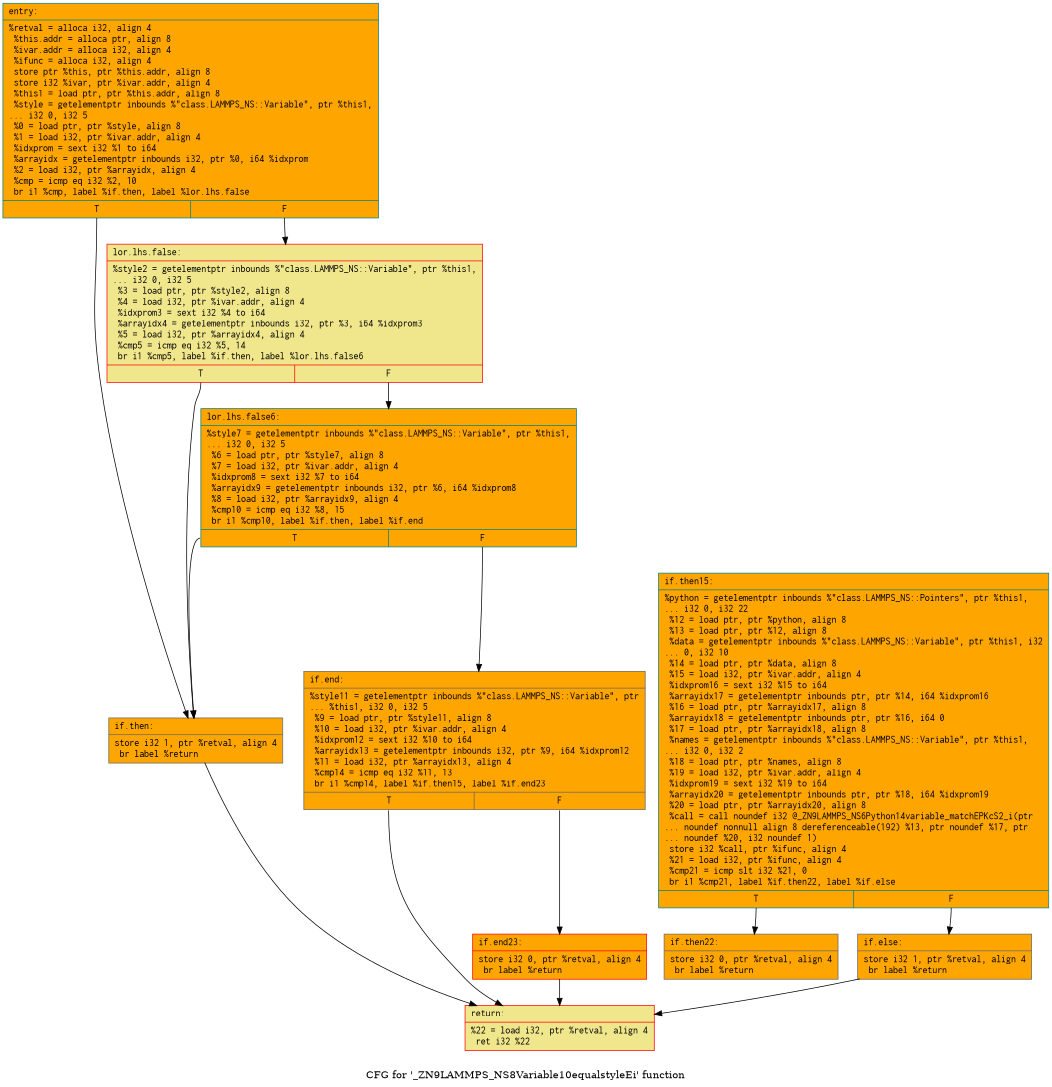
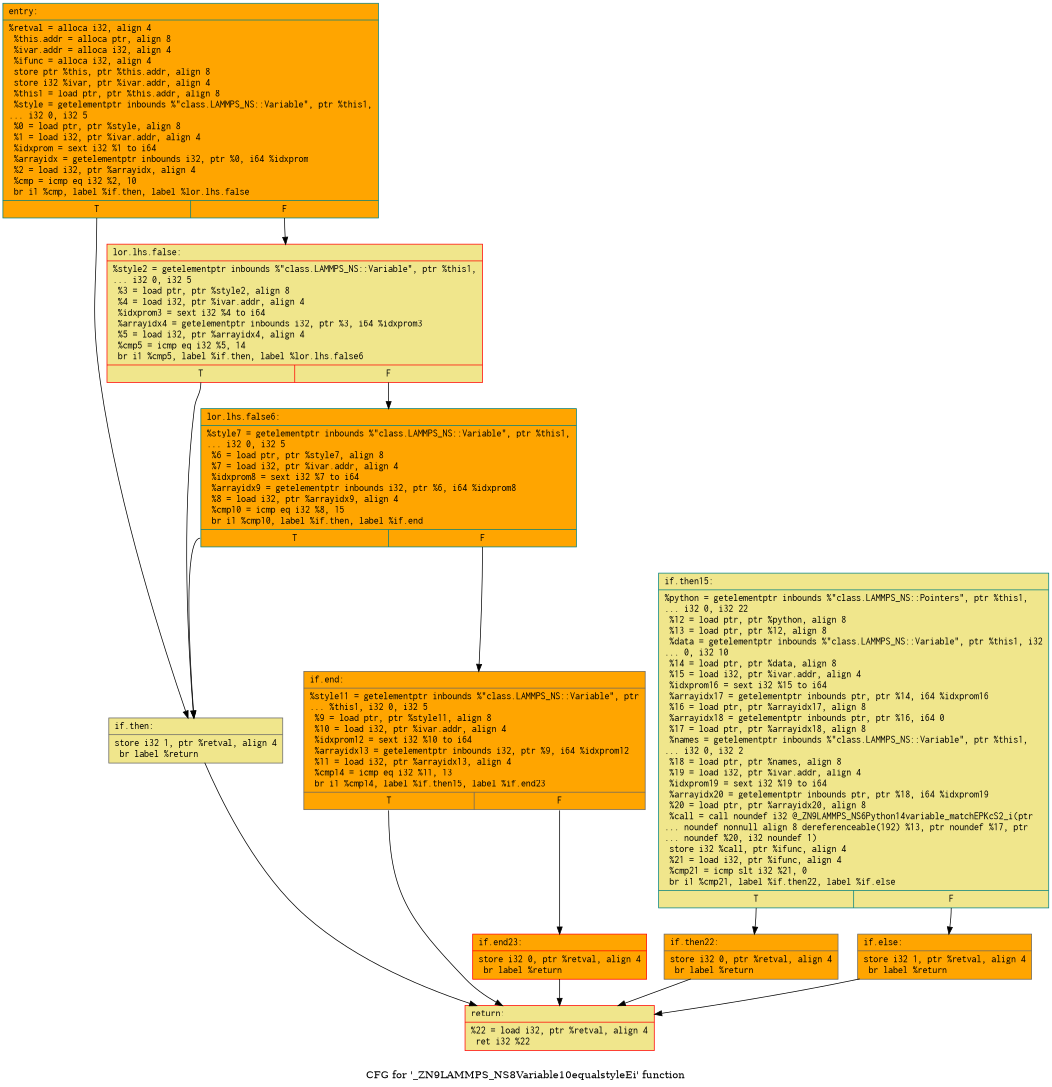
node "if.then:": fillcolor orange -> khaki
node "if.then15:": fillcolor orange -> khaki
edge "if.then22:" -> "return:": added
